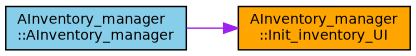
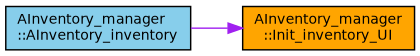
node "AInventory_manager ::AInventory_manager": label "AInventory_manager ::AInventory_manager" -> "AInventory_manager ::AInventory_inventory"
